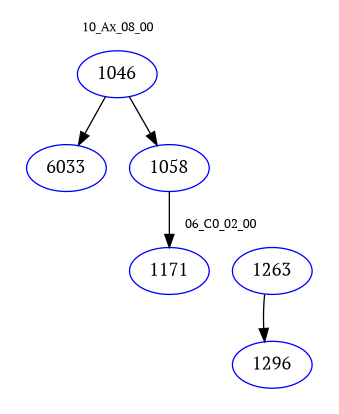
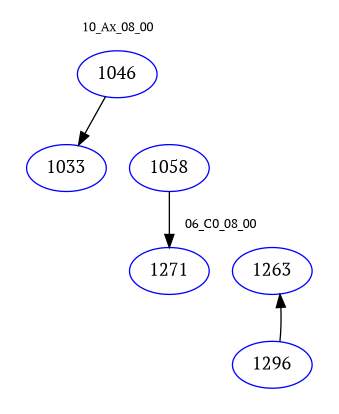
edge "1046" -> "1058": removed
node "6033": label "6033" -> "1033"
cluster "06_C0_02_00": label "06_C0_02_00" -> "06_C0_08_00"
node "1171": label "1171" -> "1271"
edge "1263" -> "1296": reversed
